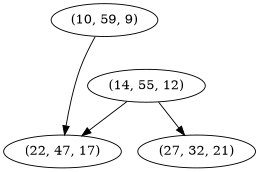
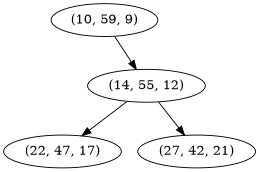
edge "(10, 59, 9)" -> "(22, 47, 17)": now "(10, 59, 9)" -> "(14, 55, 12)"
node "(27, 32, 21)": label "(27, 32, 21)" -> "(27, 42, 21)"
